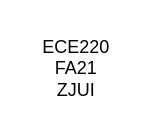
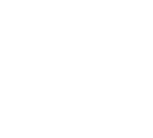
node "ECE220 FA21 ZJUI": removed
